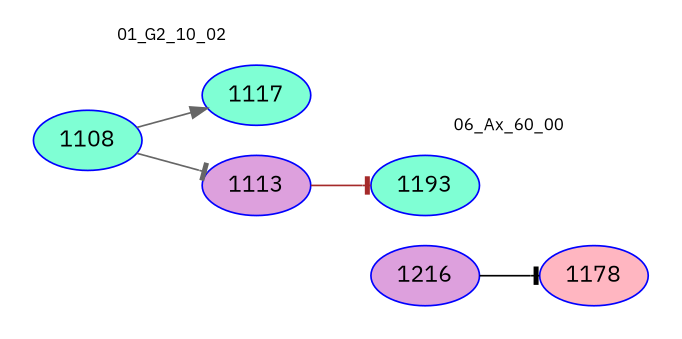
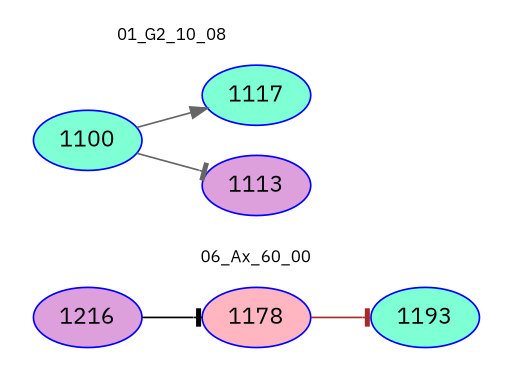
cluster "01_G2_10_02": label "01_G2_10_02" -> "01_G2_10_08"
node "1108": label "1108" -> "1100"
edge "1113" -> "1193": now "1178" -> "1193"
